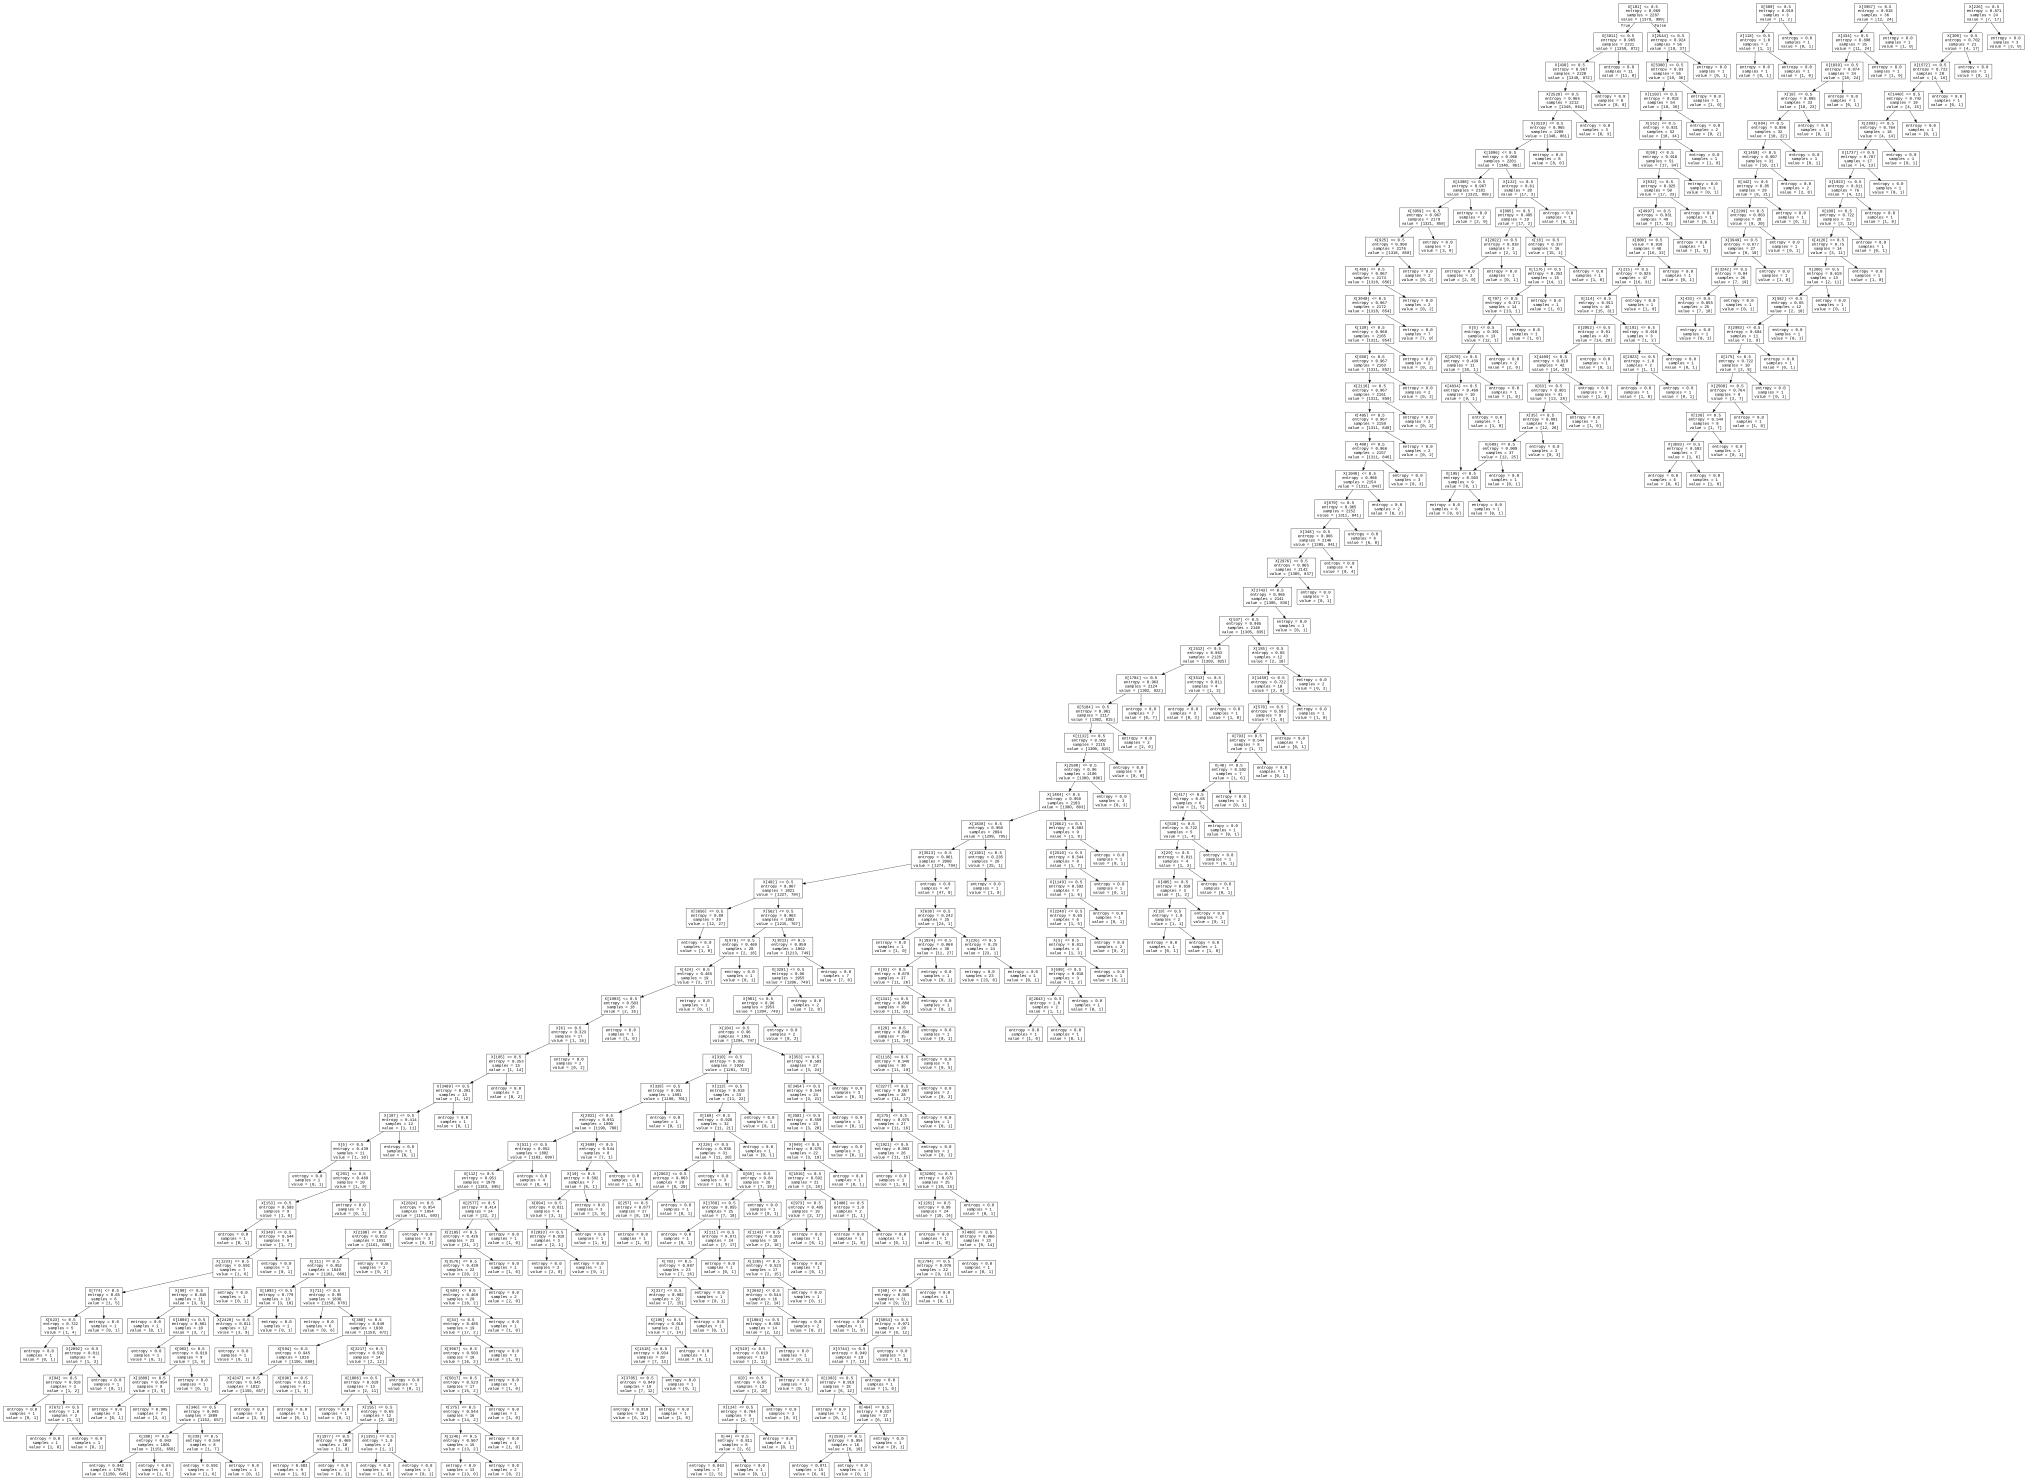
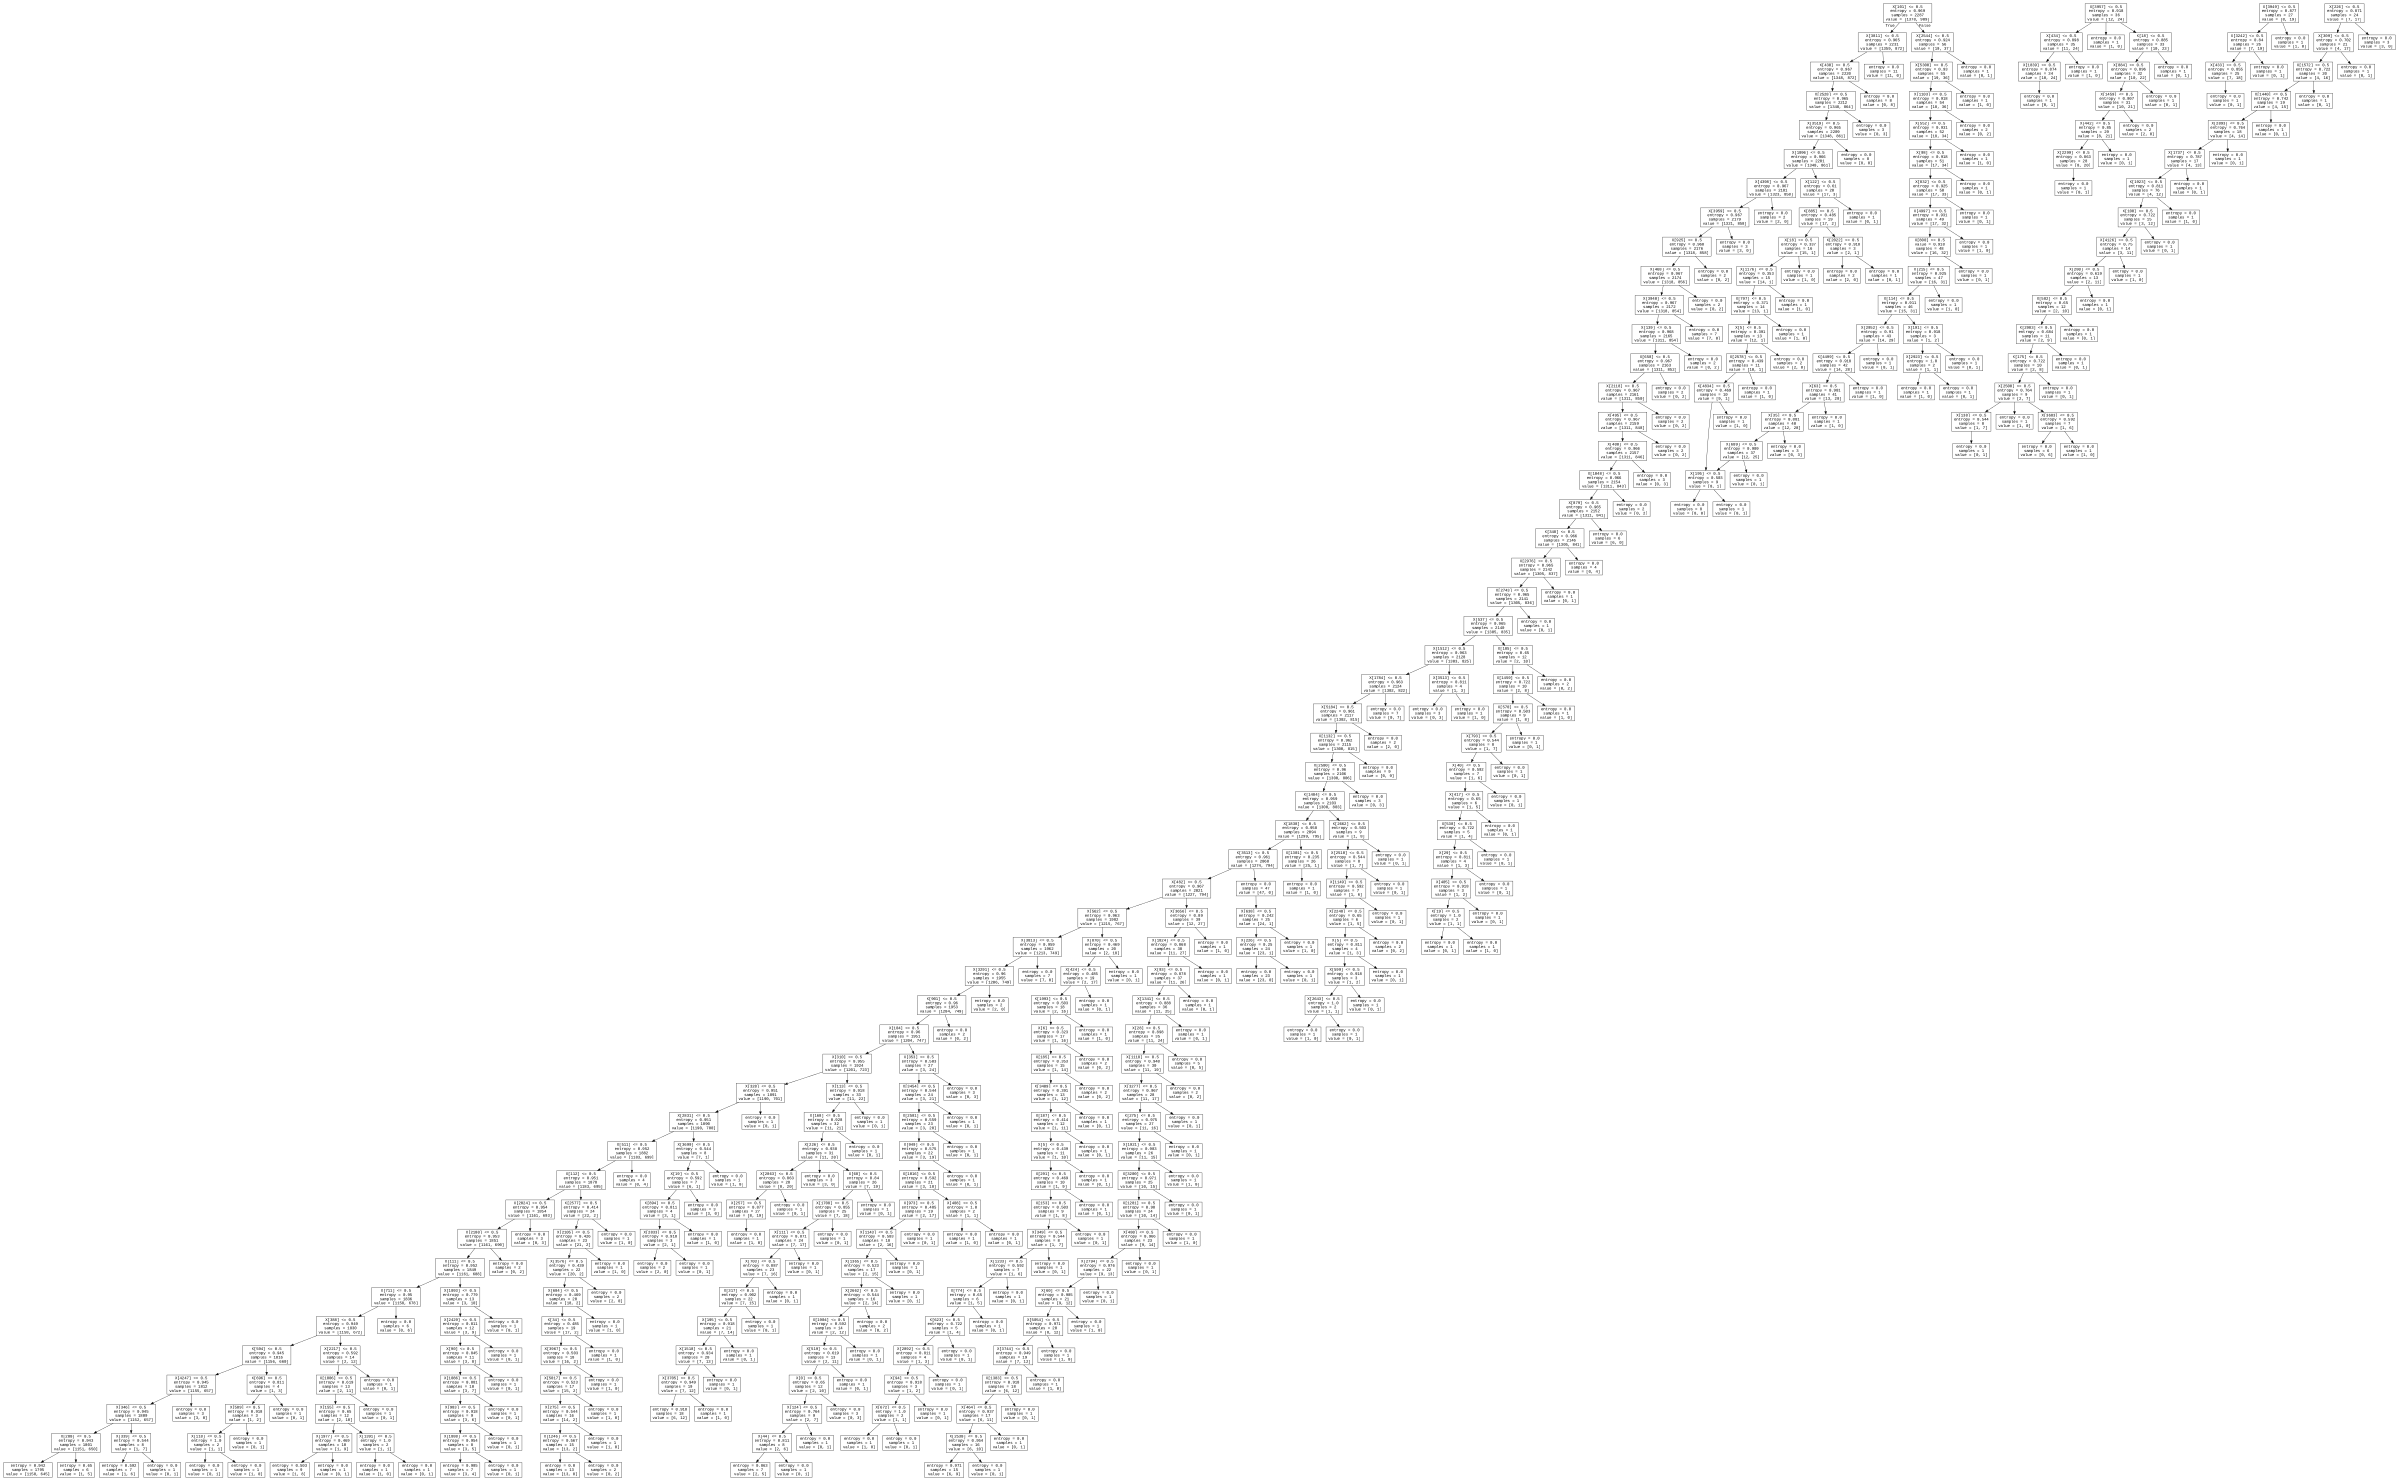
edge "X[1839] <= 0.5 entropy = 0.874 samples = 34 value = [10, 24]" -> "X[18] <= 0.5 entropy = 0.885 samples = 33 value = [10, 23]": now "X[3957] <= 0.5 entropy = 0.918 samples = 36 value = [12, 24]" -> "X[18] <= 0.5 entropy = 0.885 samples = 33 value = [10, 23]"
edge "X[2299] <= 0.5 entropy = 0.863 samples = 28 value = [8, 20]" -> "X[3949] <= 0.5 entropy = 0.877 samples = 27 value = [8, 19]": removed
edge "X[138] <= 0.5 entropy = 0.544 samples = 8 value = [1, 7]" -> "X[3683] <= 0.5 entropy = 0.592 samples = 7 value = [1, 6]": now "X[2500] <= 0.5 entropy = 0.764 samples = 9 value = [2, 7]" -> "X[3683] <= 0.5 entropy = 0.592 samples = 7 value = [1, 6]"
edge "X[638] <= 0.5 entropy = 0.242 samples = 25 value = [24, 1]" -> "X[1824] <= 0.5 entropy = 0.868 samples = 38 value = [11, 27]": now "X[3656] <= 0.5 entropy = 0.89 samples = 39 value = [12, 27]" -> "X[1824] <= 0.5 entropy = 0.868 samples = 38 value = [11, 27]"
edge "X[90] <= 0.5 entropy = 0.845 samples = 11 value = [3, 8]" -> "X[2429] <= 0.5 entropy = 0.811 samples = 12 value = [3, 9]": reversed
edge "X[696] <= 0.5 entropy = 0.811 samples = 4 value = [1, 3]" -> "X[589] <= 0.5 entropy = 0.918 samples = 3 value = [1, 2]": added
